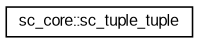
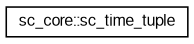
node "sc_core::sc_tuple_tuple": label "sc_core::sc_tuple_tuple" -> "sc_core::sc_time_tuple"
